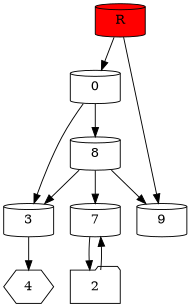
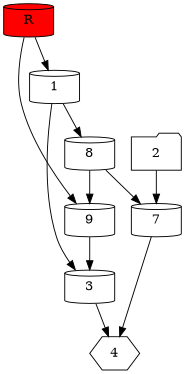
node "0": label "0" -> "1"
edge "8" -> "3": now "9" -> "3"
edge "7" -> "2": now "7" -> "4"
